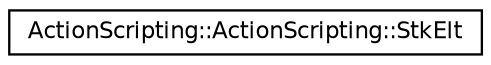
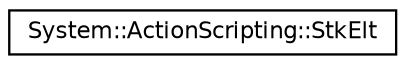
node "ActionScripting::ActionScripting::StkElt": label "ActionScripting::ActionScripting::StkElt" -> "System::ActionScripting::StkElt"
